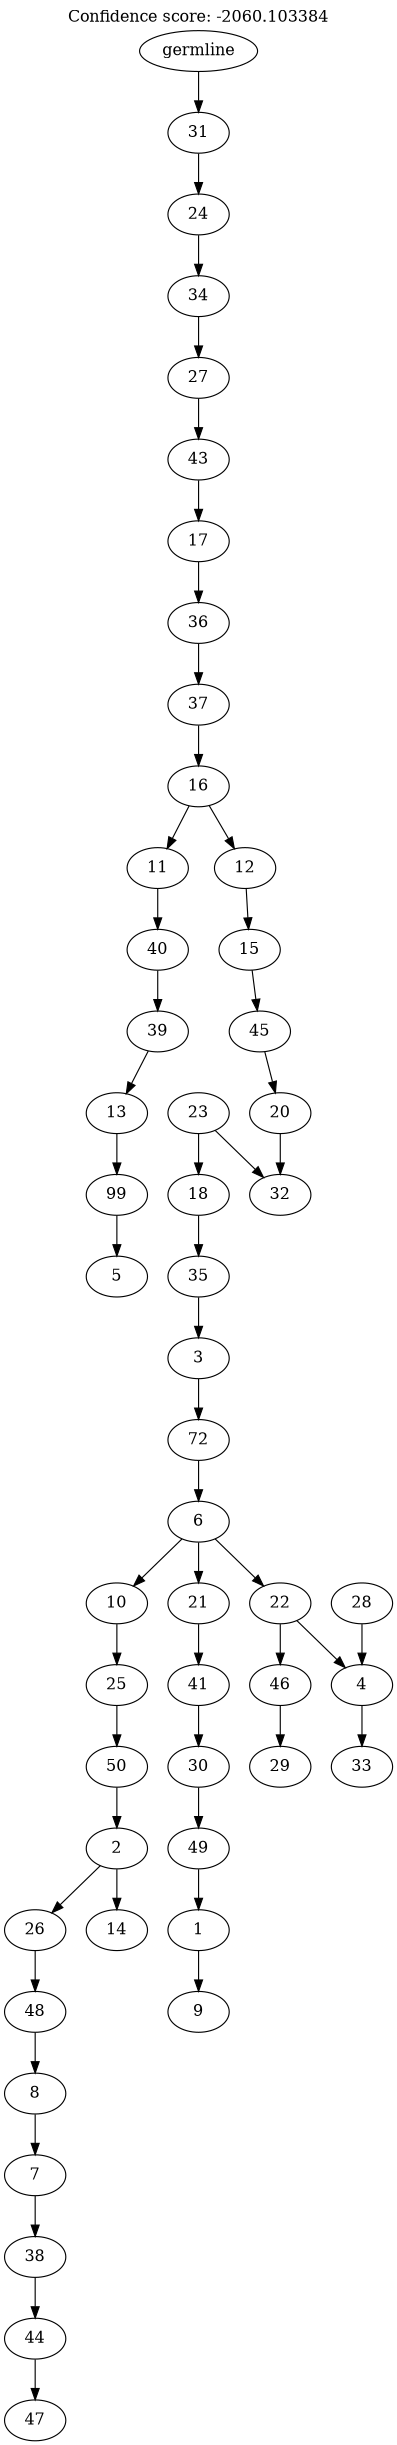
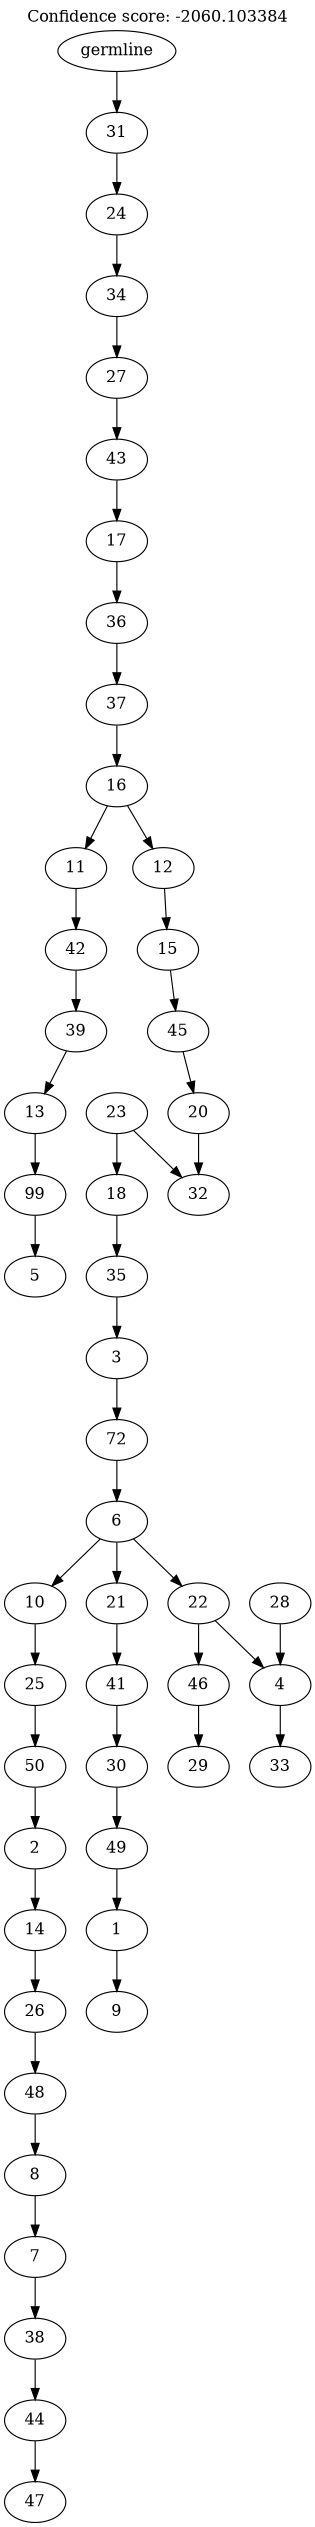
node "40": label "40" -> "42"
edge "2" -> "26": now "14" -> "26"
